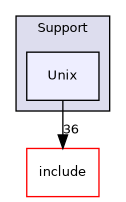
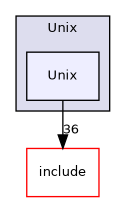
cluster "Support": label "Support" -> "Unix"
